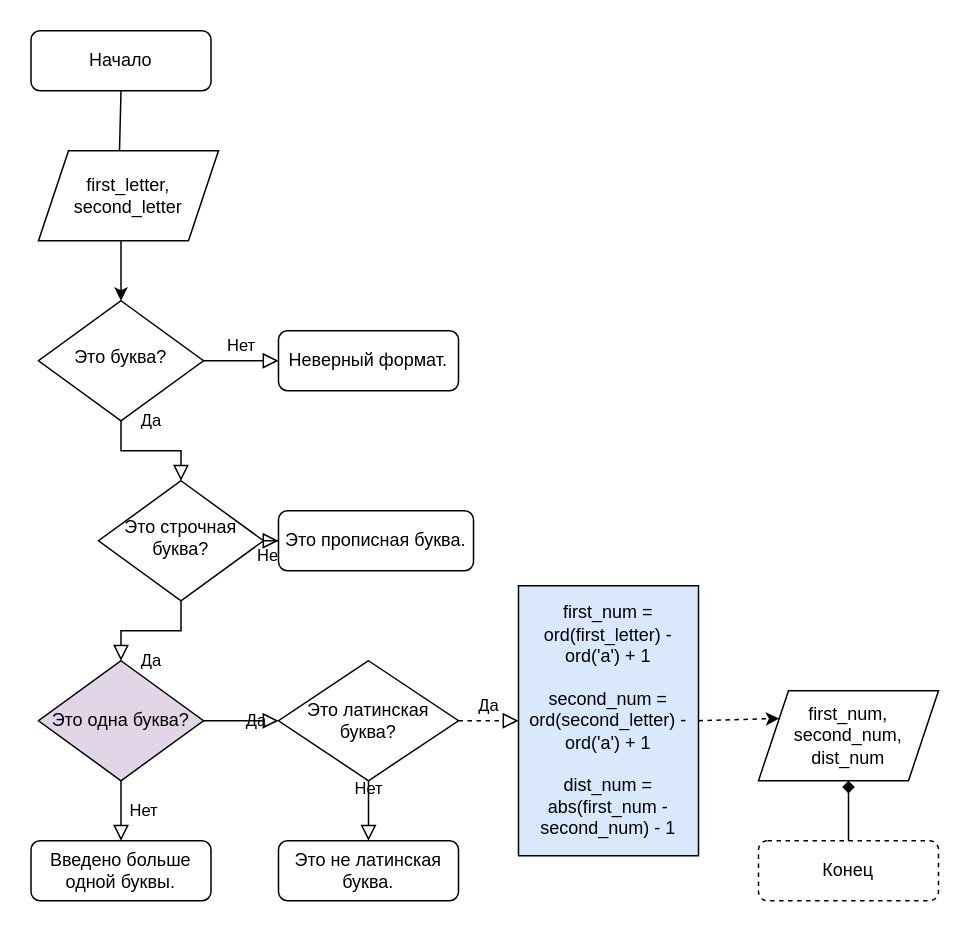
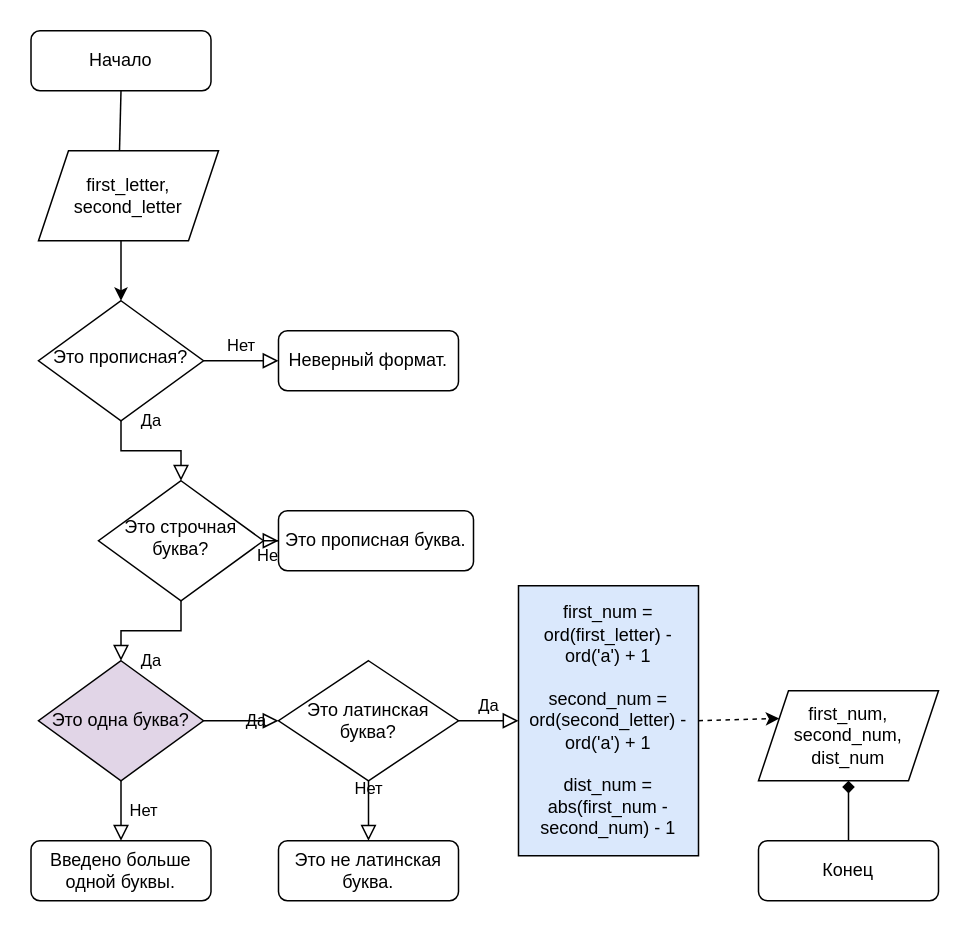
node "Это буква?": label "Это буква?" -> "Это прописная?"
edge "Это латинская буква?" -> "first_num = ord(first_letter) - ord('a') + 1 second_num = ord(second_letter) - ord('a') + 1 dist_num = abs(first_num - second_num) - 1": style dashed -> solid
node "Конец": style dashed -> solid
